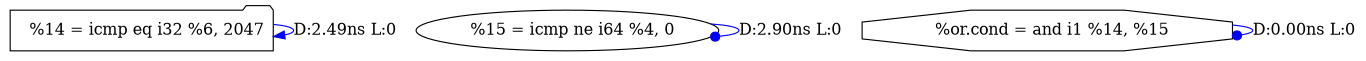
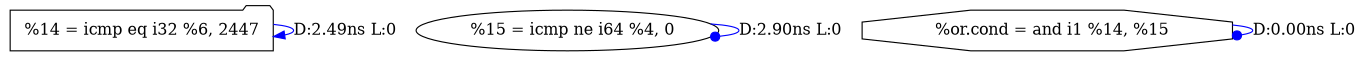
node "%14 = icmp eq i32 %6, 2047": label "%14 = icmp eq i32 %6, 2047" -> "%14 = icmp eq i32 %6, 2447"
